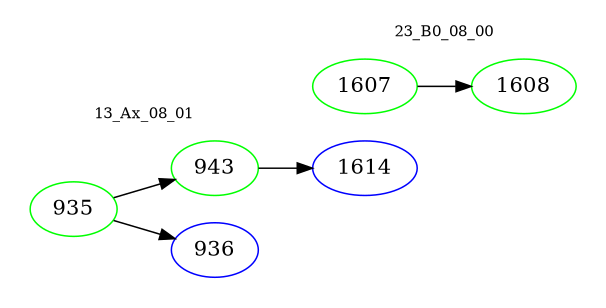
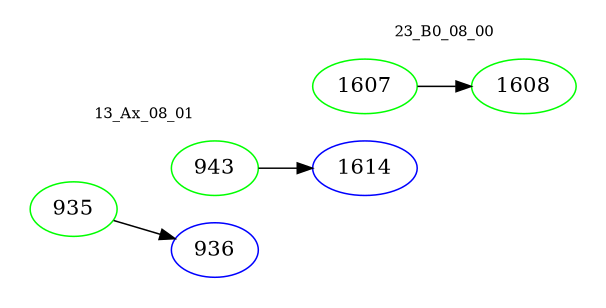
edge "935" -> "943": removed
